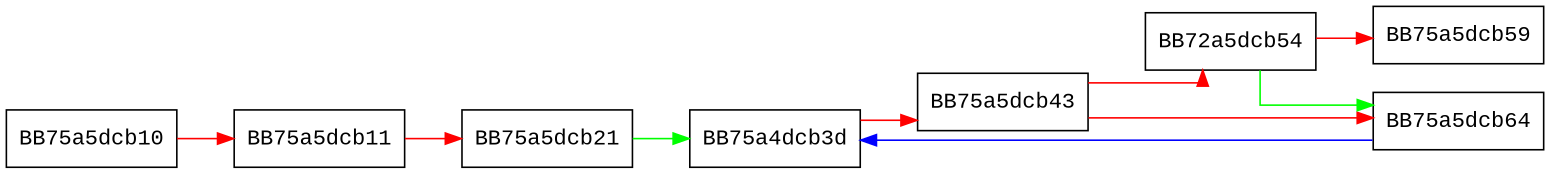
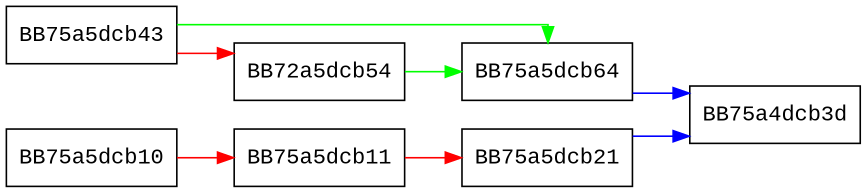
node "BB75a5dcb59": removed
edge "BB75a5dcb43" -> "BB75a5dcb64": color red -> green
edge "BB75a4dcb3d" -> "BB75a5dcb43": removed
edge "BB75a5dcb21" -> "BB75a4dcb3d": color green -> blue
